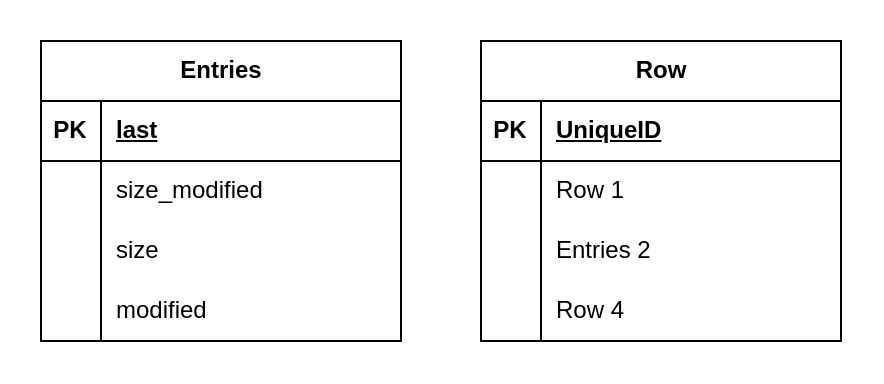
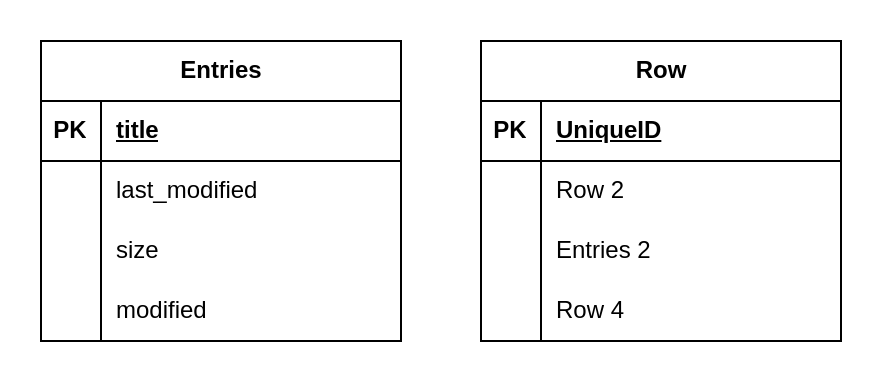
node "last": label "last" -> "title"
node "size_modified": label "size_modified" -> "last_modified"
node "Row 1": label "Row 1" -> "Row 2"
